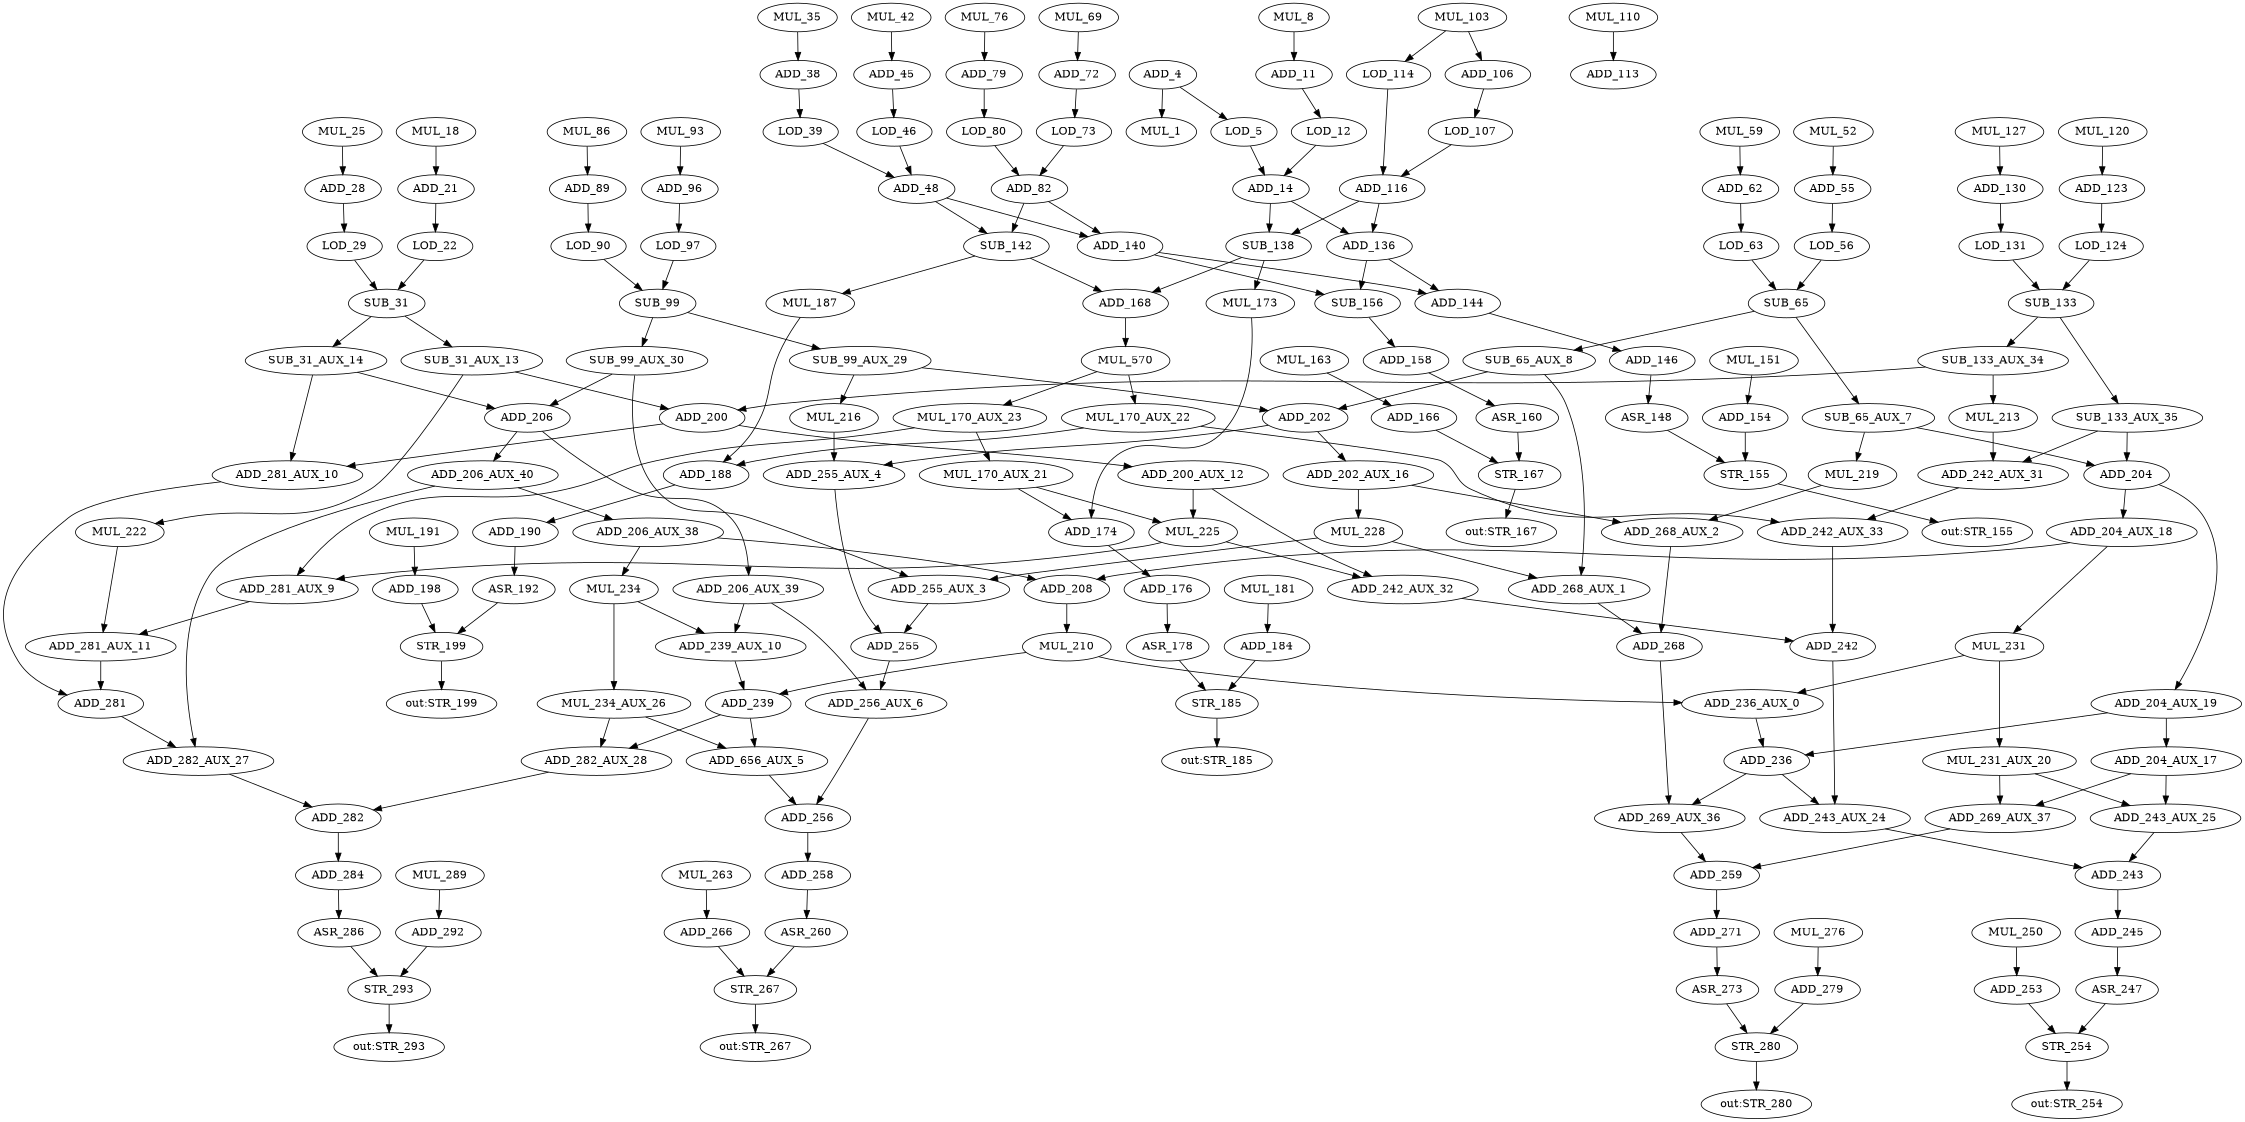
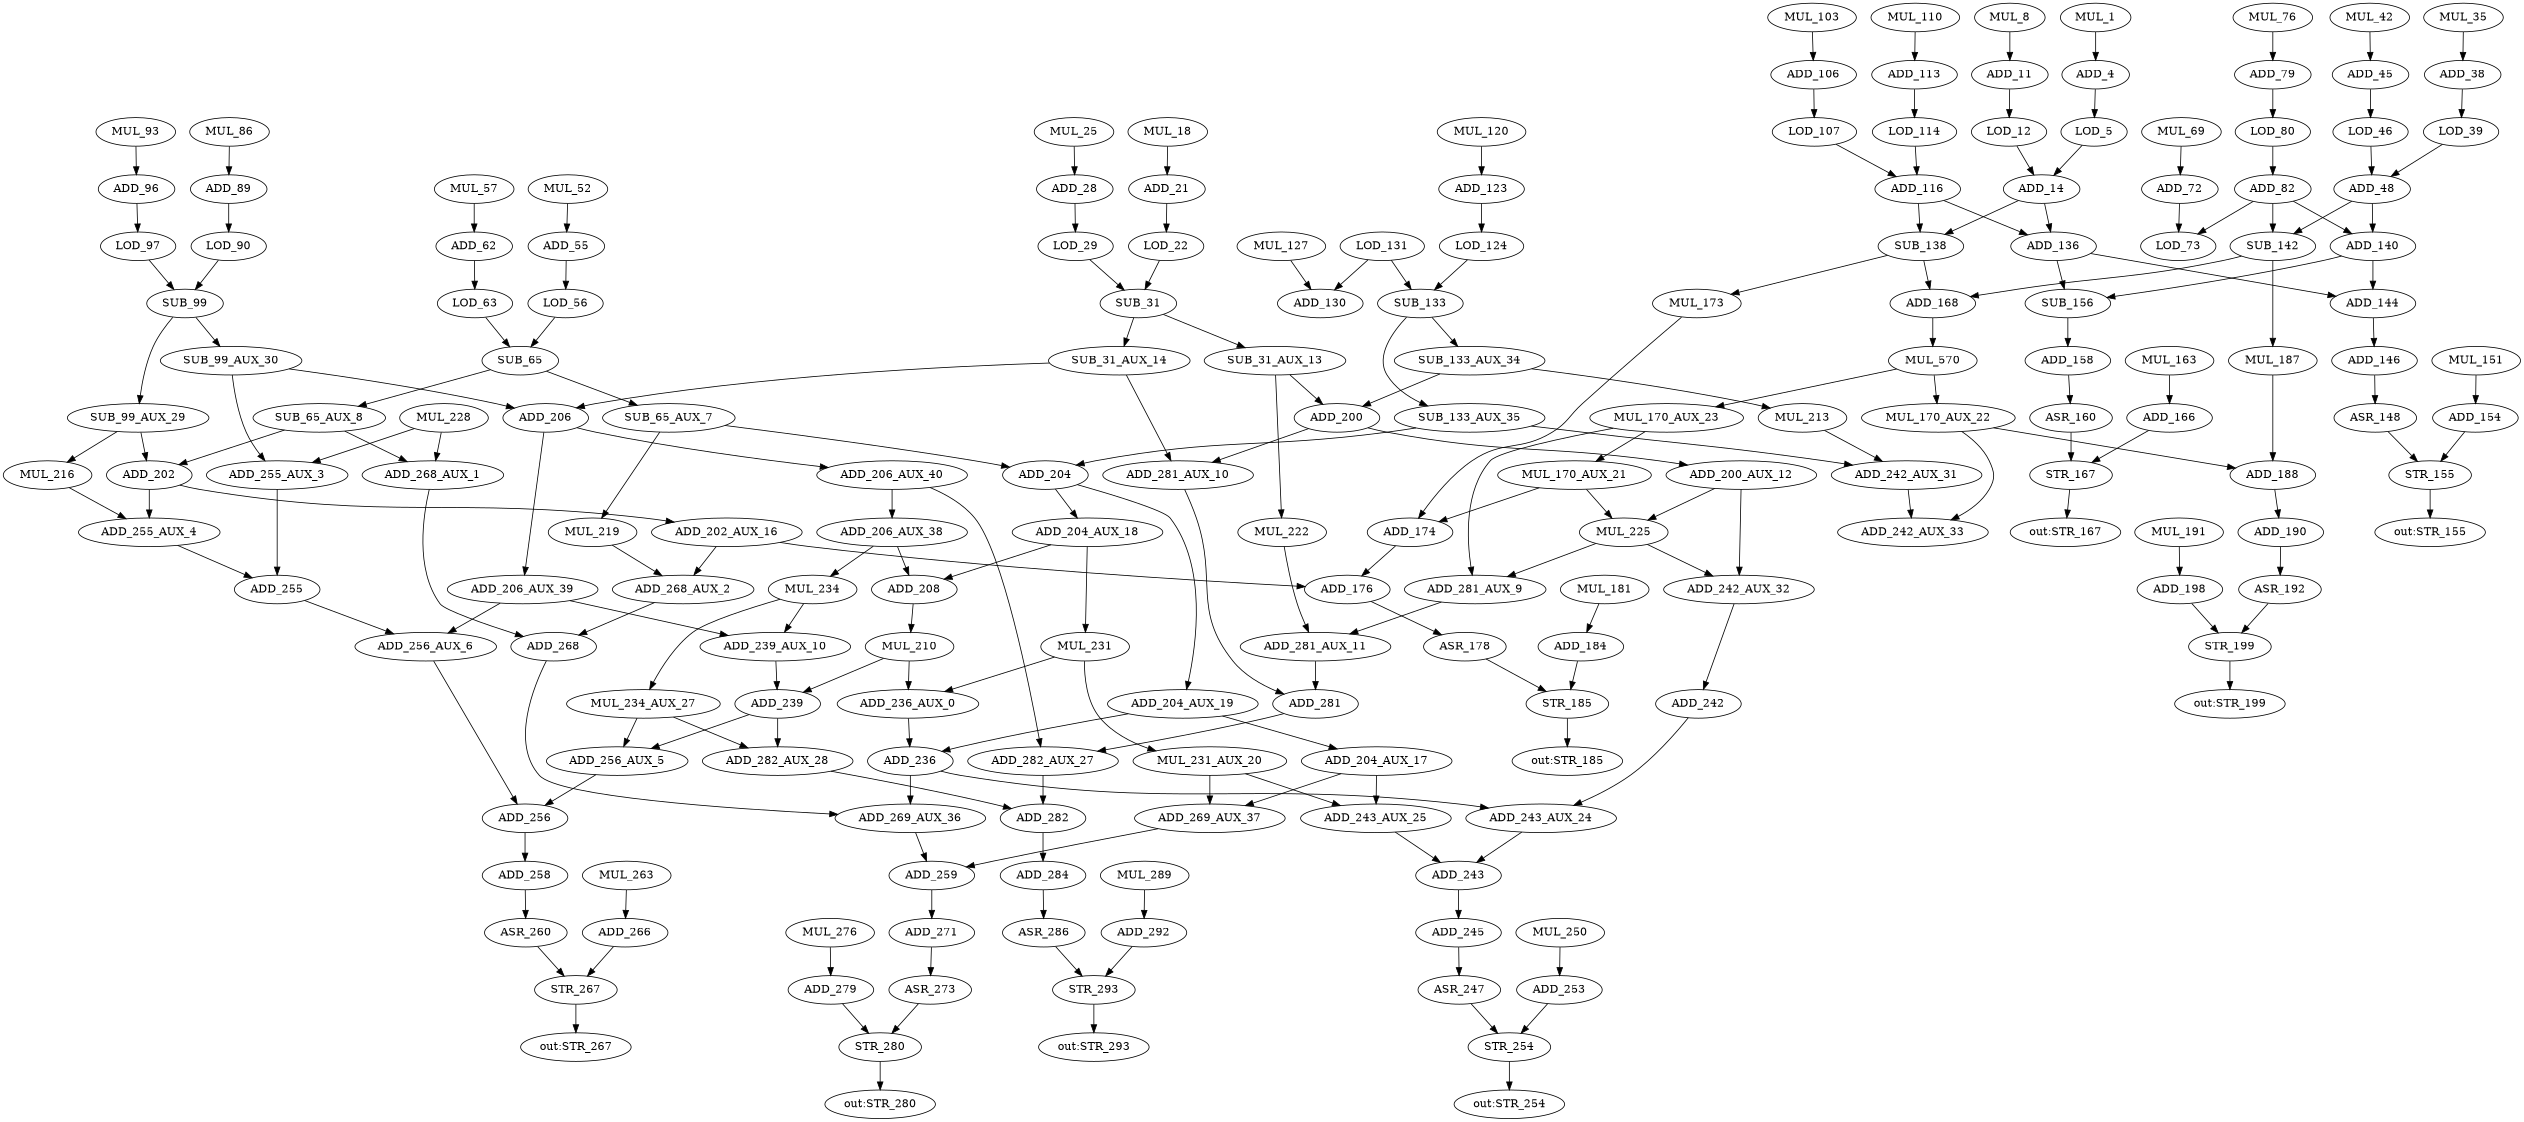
edge "MUL_103" -> "LOD_114": now "ADD_113" -> "LOD_114"
edge "ADD_4" -> "MUL_1": reversed
node "MUL_59": label "MUL_59" -> "MUL_57"
edge "LOD_73" -> "ADD_82": reversed
edge "ADD_130" -> "LOD_131": reversed
edge "ADD_202_AUX_16" -> "MUL_228": now "ADD_202_AUX_16" -> "ADD_176"
edge "ADD_242_AUX_33" -> "ADD_242": removed
node "MUL_234_AUX_26": label "MUL_234_AUX_26" -> "MUL_234_AUX_27"
node "ADD_656_AUX_5": label "ADD_656_AUX_5" -> "ADD_256_AUX_5"
